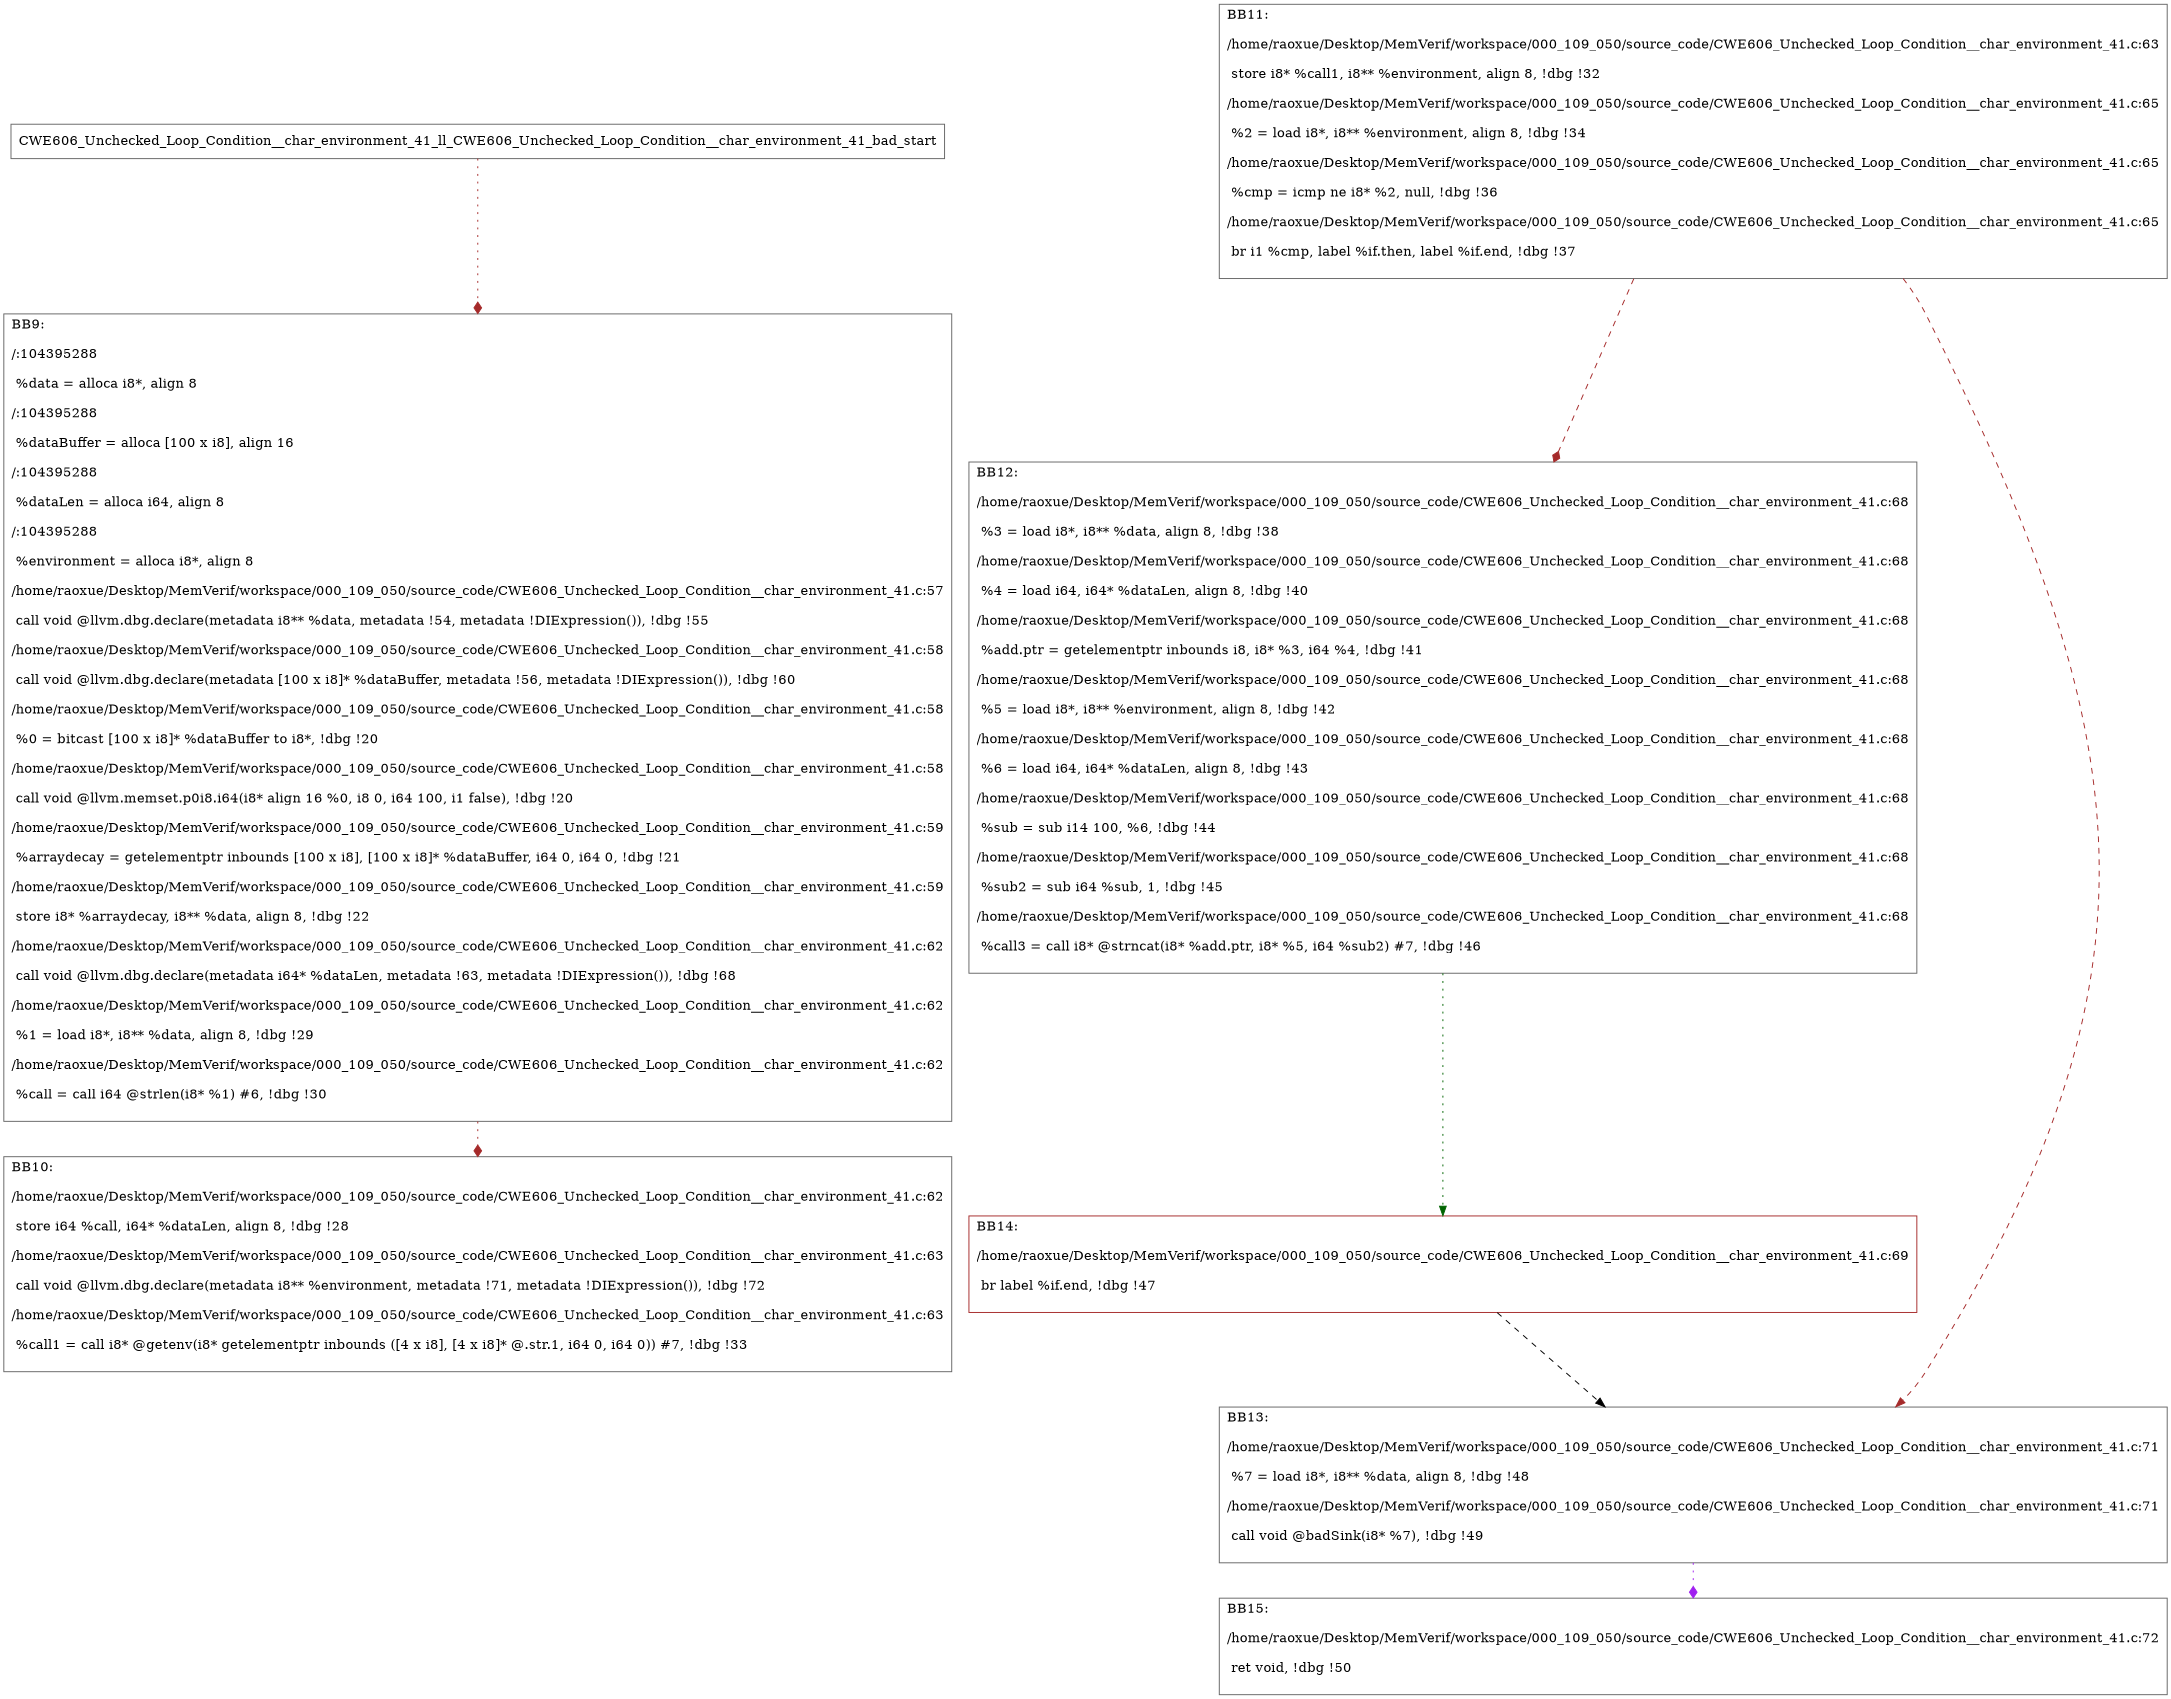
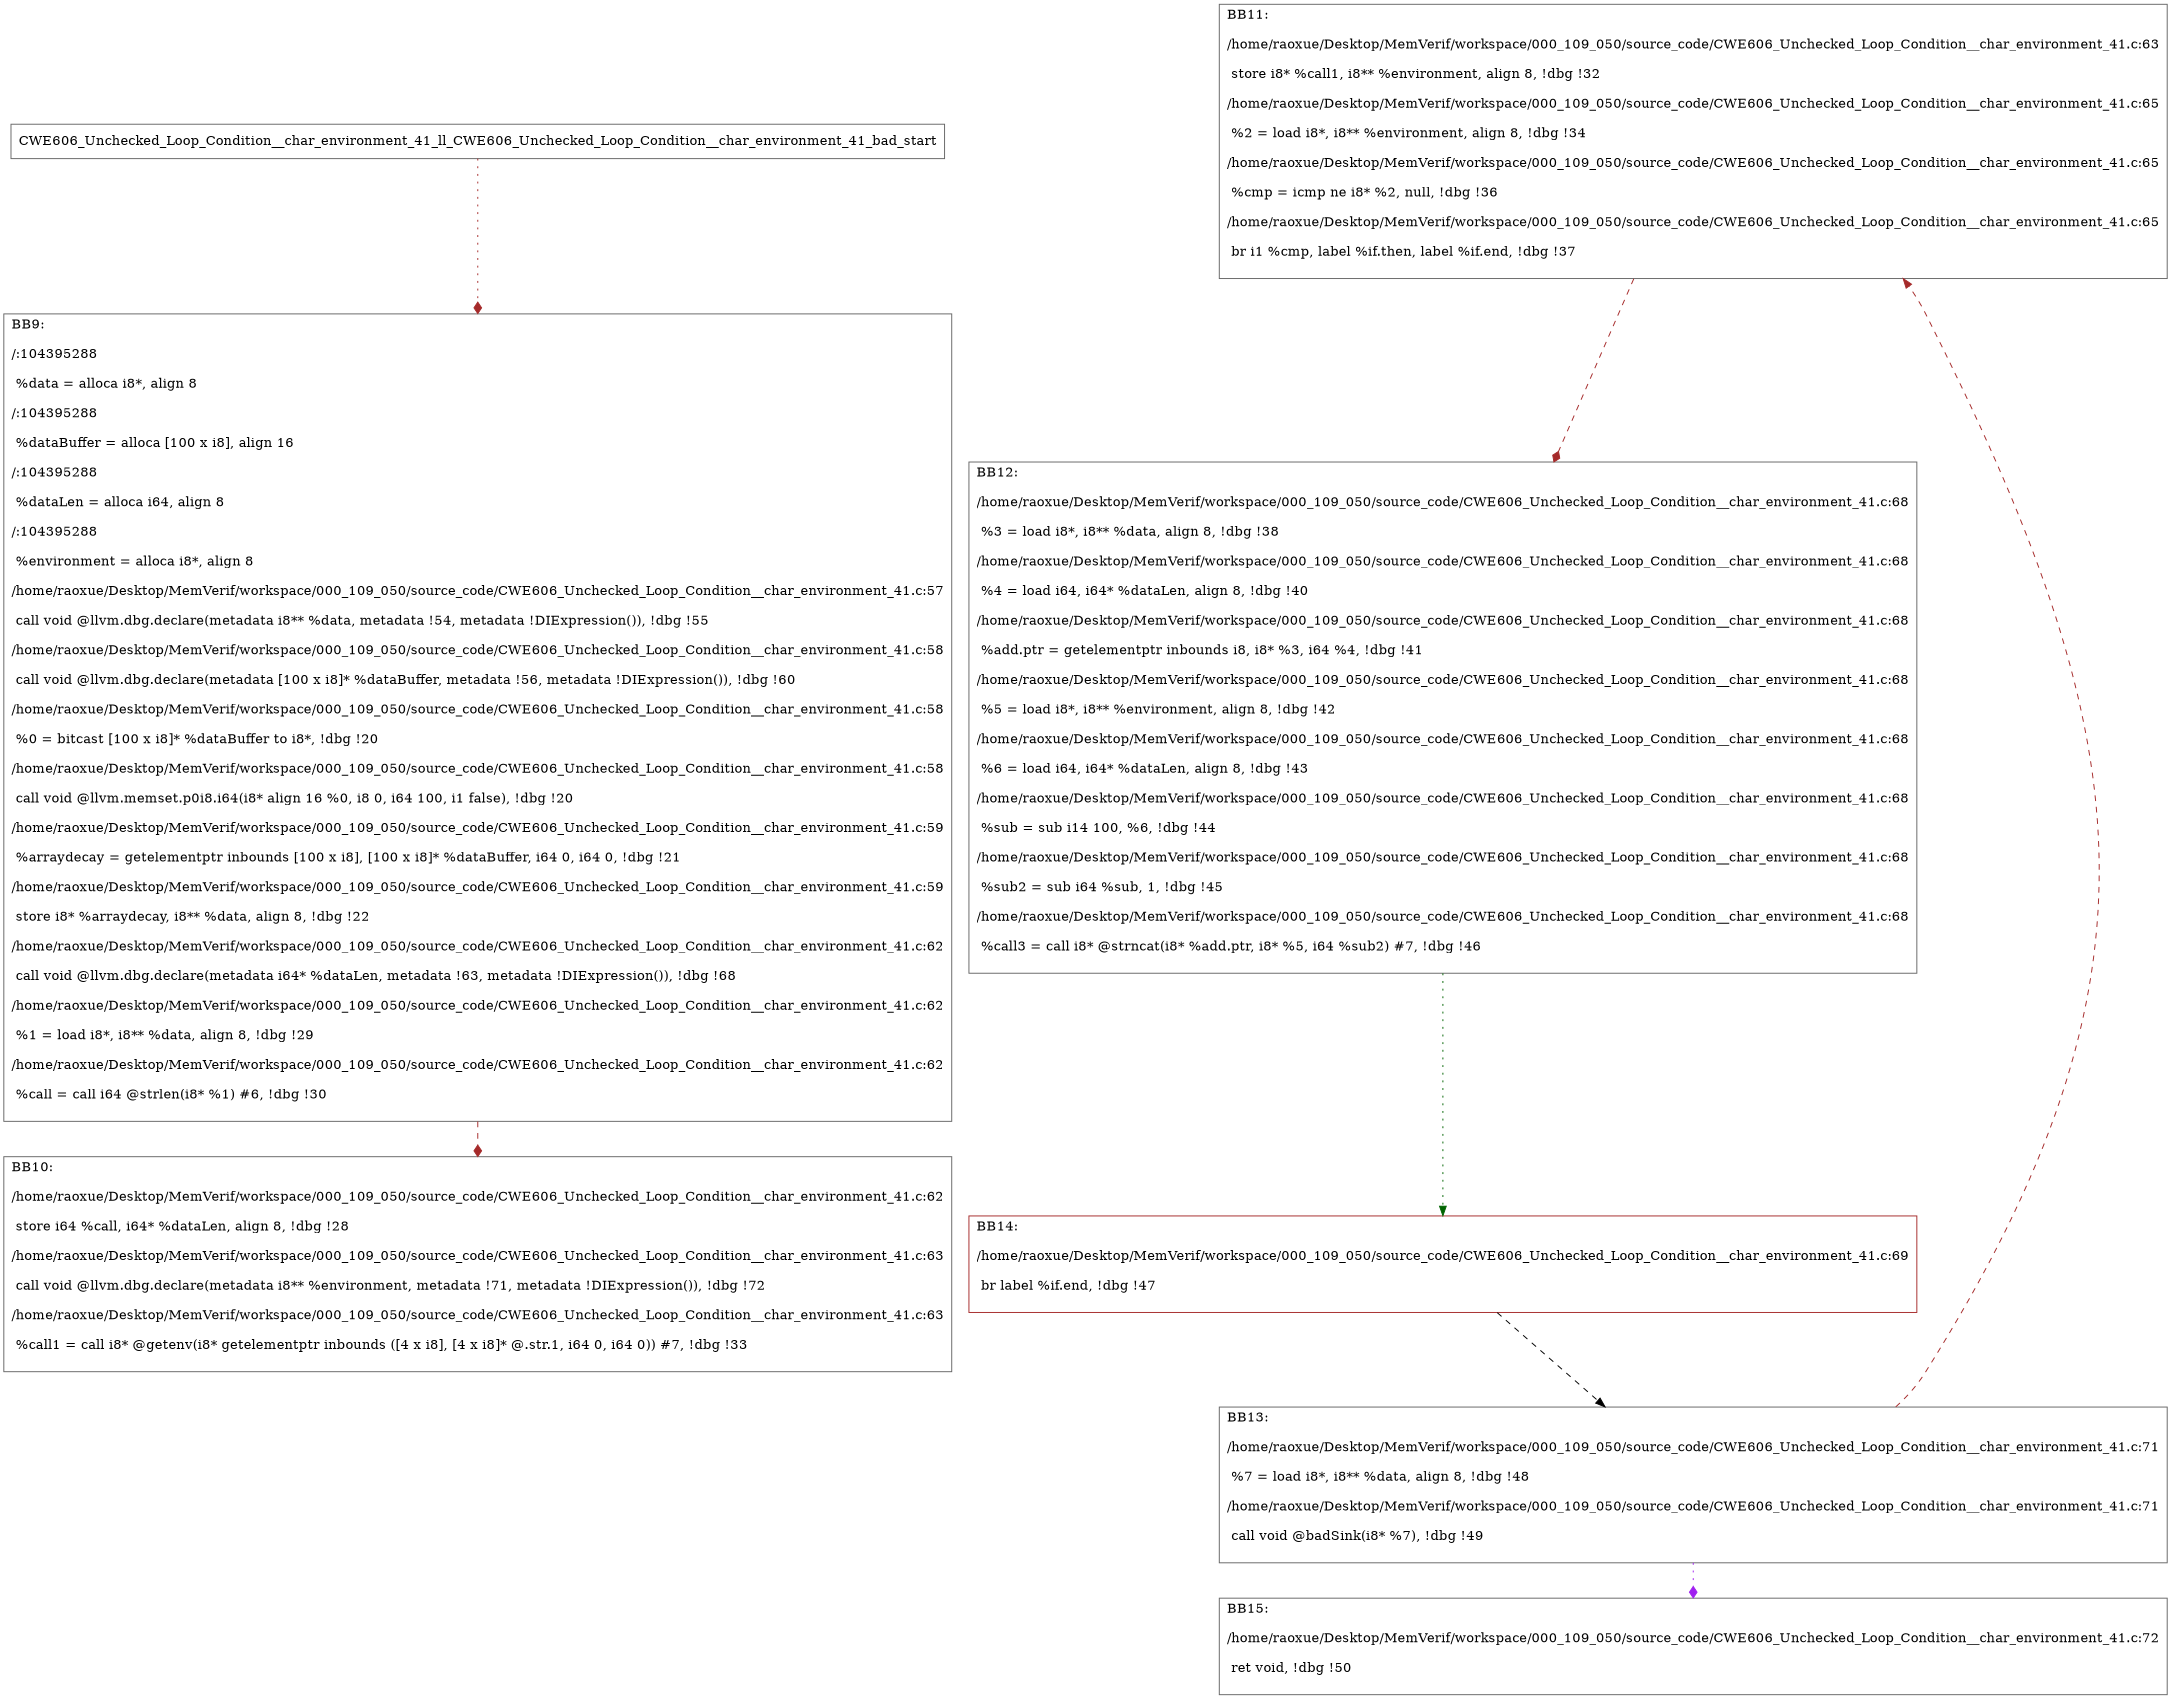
edge "BB11:" -> "BB13:": reversed
edge "BB9:" -> "BB10:": style dotted -> dashed
